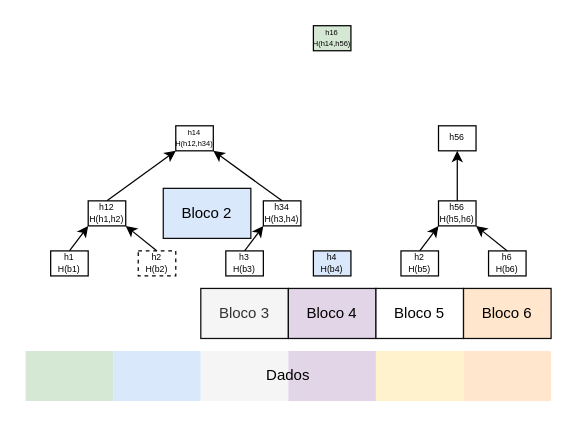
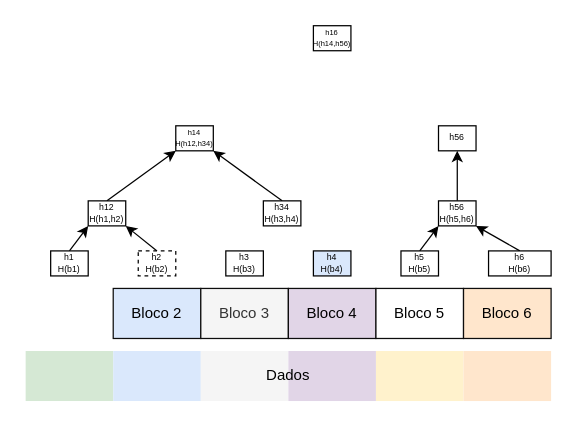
node "h16 H(h14,h56)": fillcolor #d5e8d4 -> #ffffff
node "Bloco 2": moved (207, 213) -> (157, 313)
edge "h3 H(b3)" -> "h34 H(h3,h4)": removed
node "h2 H(b5)": label "h2 H(b5)" -> "h5 H(b5)"
node "h6 H(b6)": size 38x25 -> 63x25
